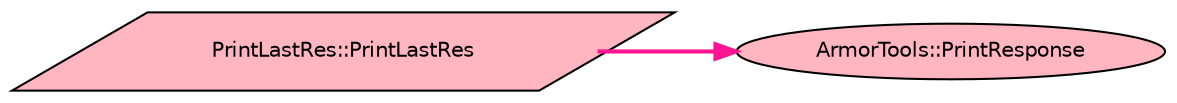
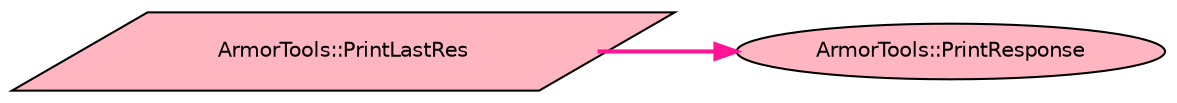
node "PrintLastRes::PrintLastRes": label "PrintLastRes::PrintLastRes" -> "ArmorTools::PrintLastRes"
